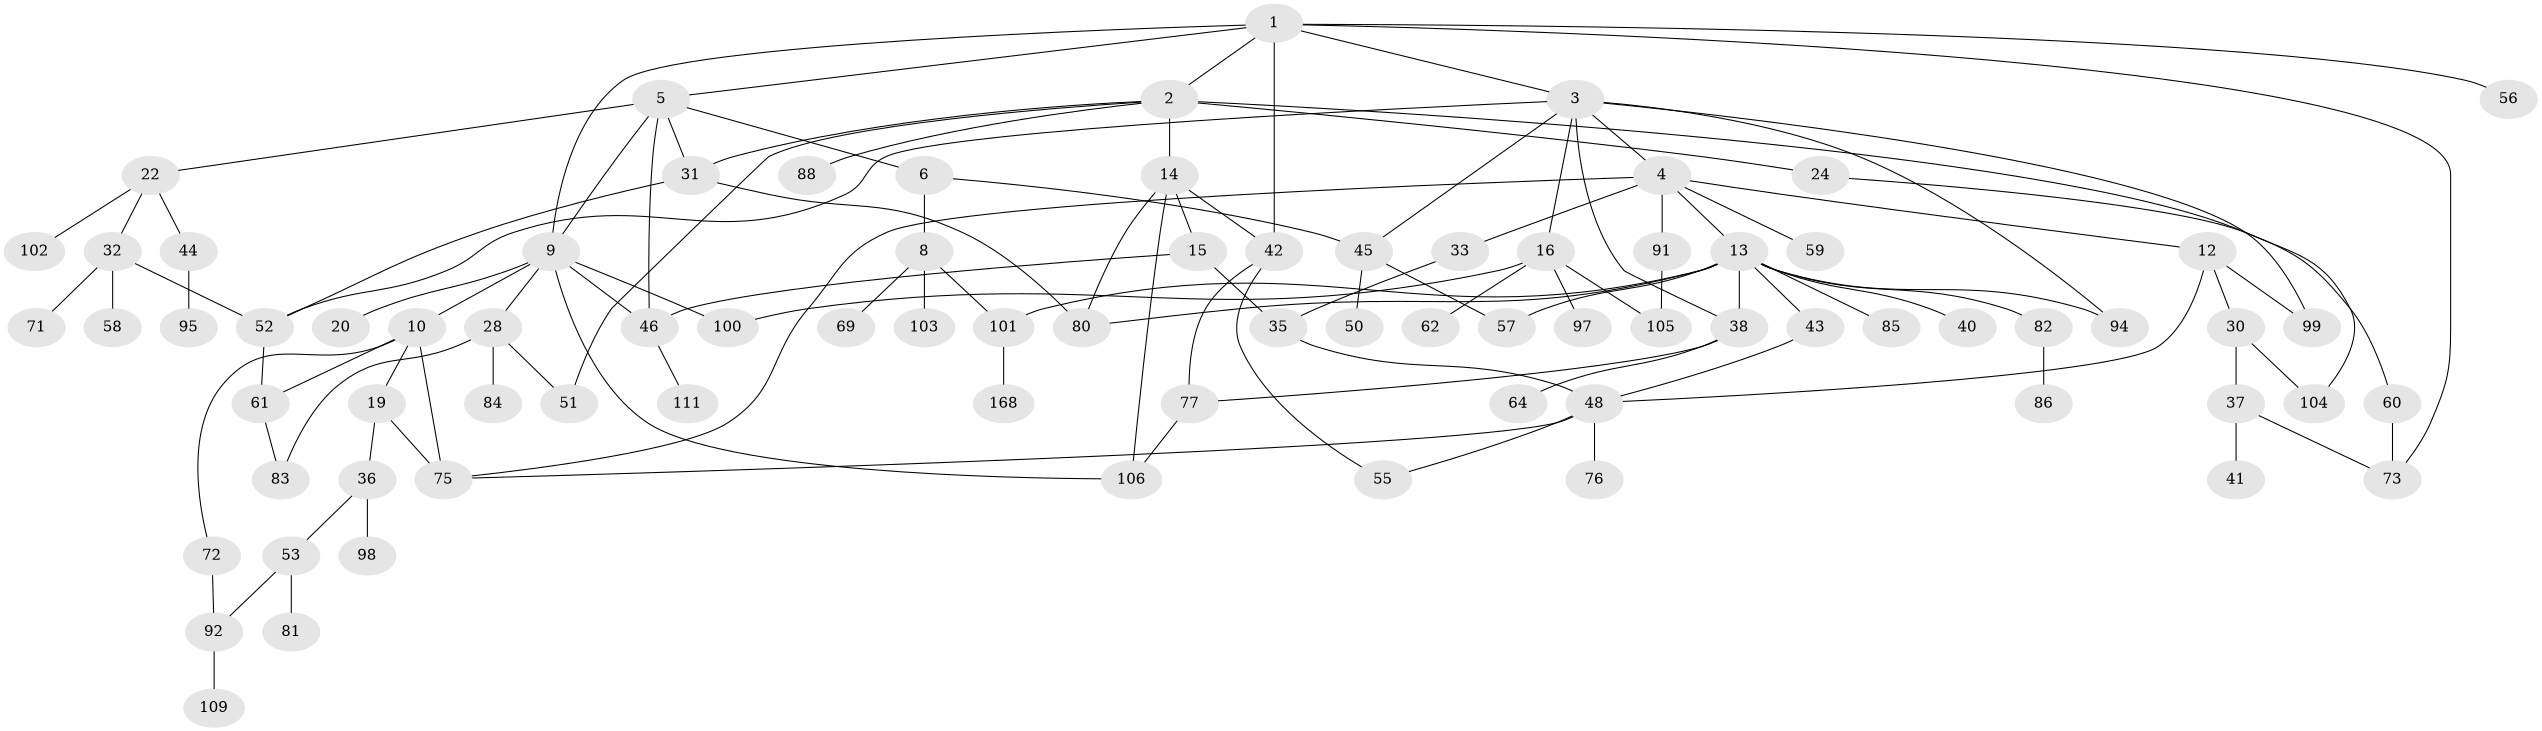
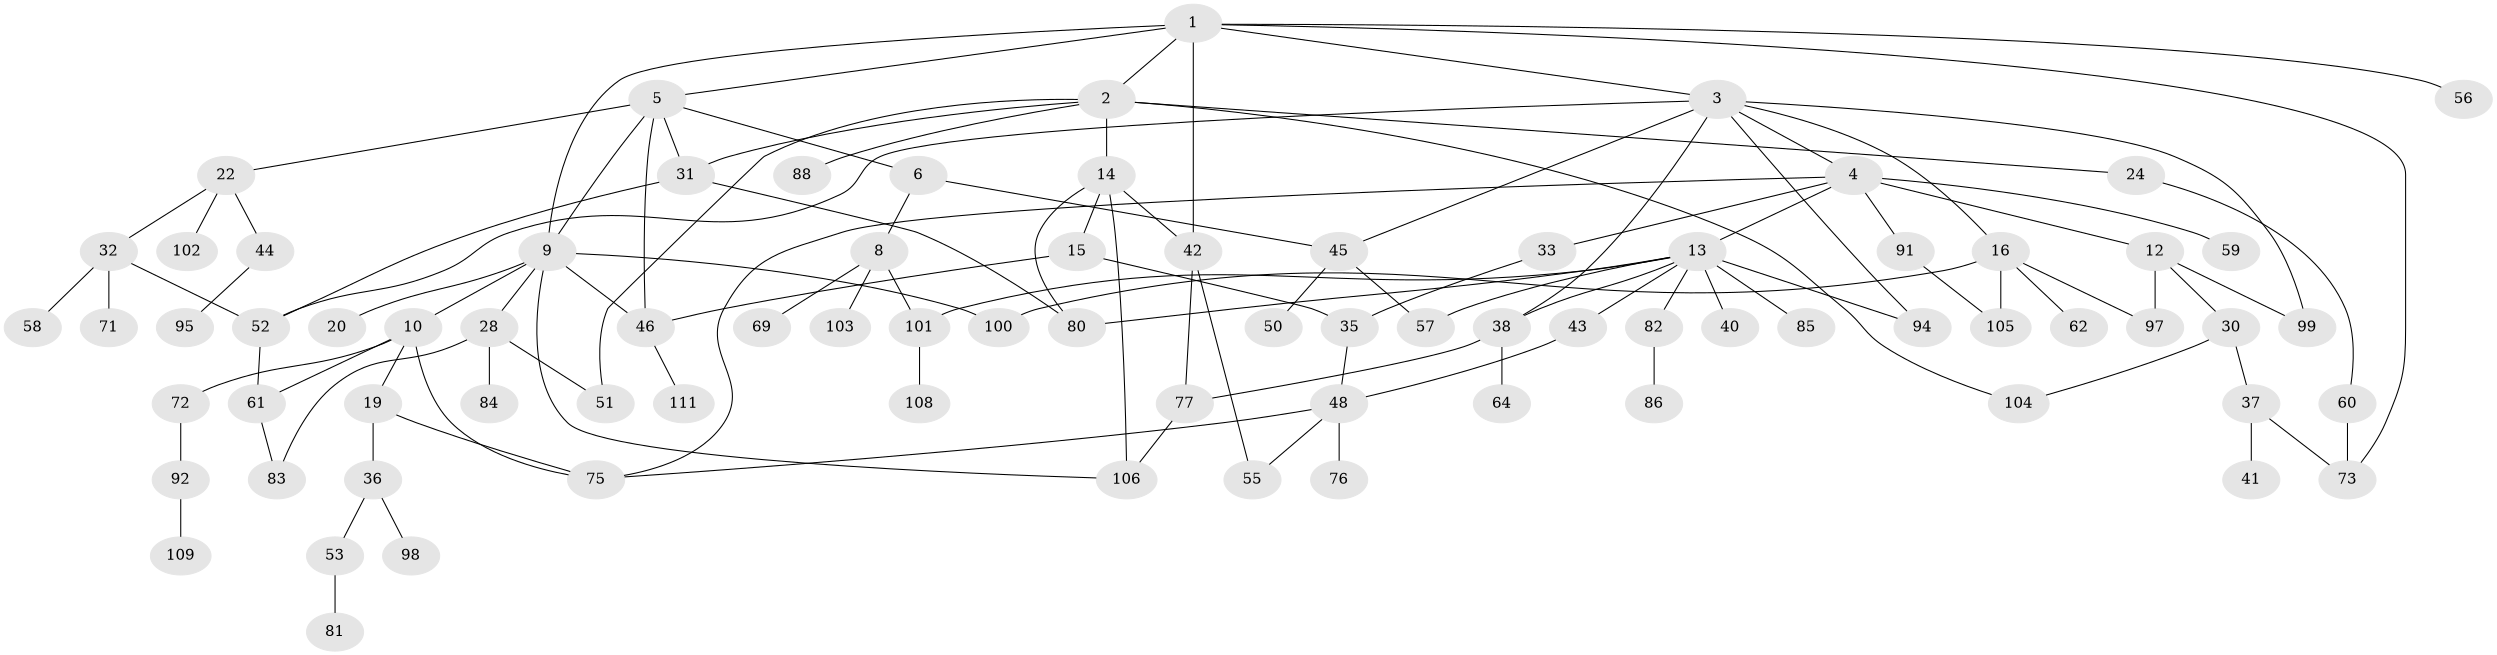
edge "12" -- "48": now "12" -- "97"
node "168": label "168" -> "108"
edge "53" -- "92": removed
